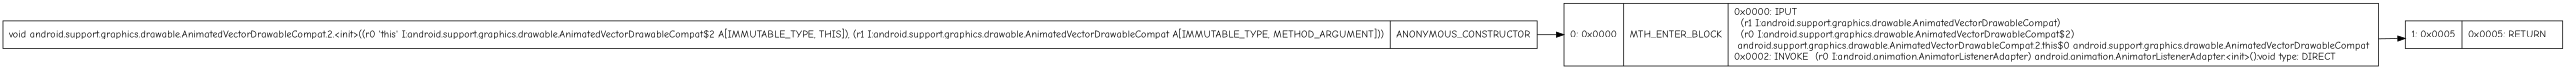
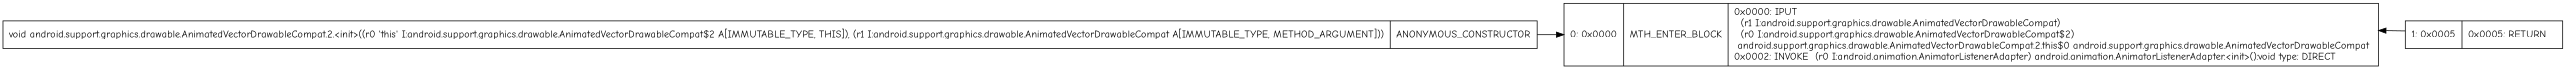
edge "0: 0x0000" -> "1: 0x0005": reversed
